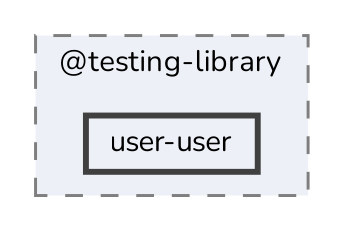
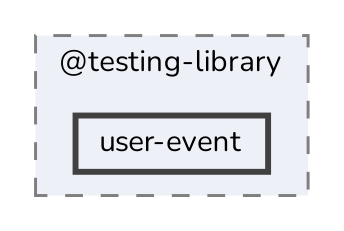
node "user-user": label "user-user" -> "user-event"
